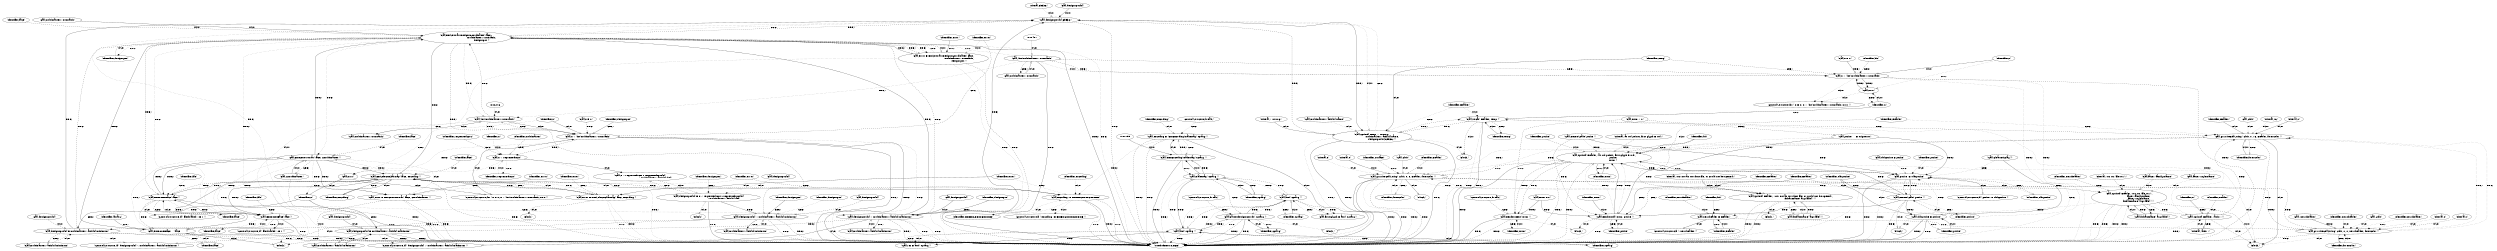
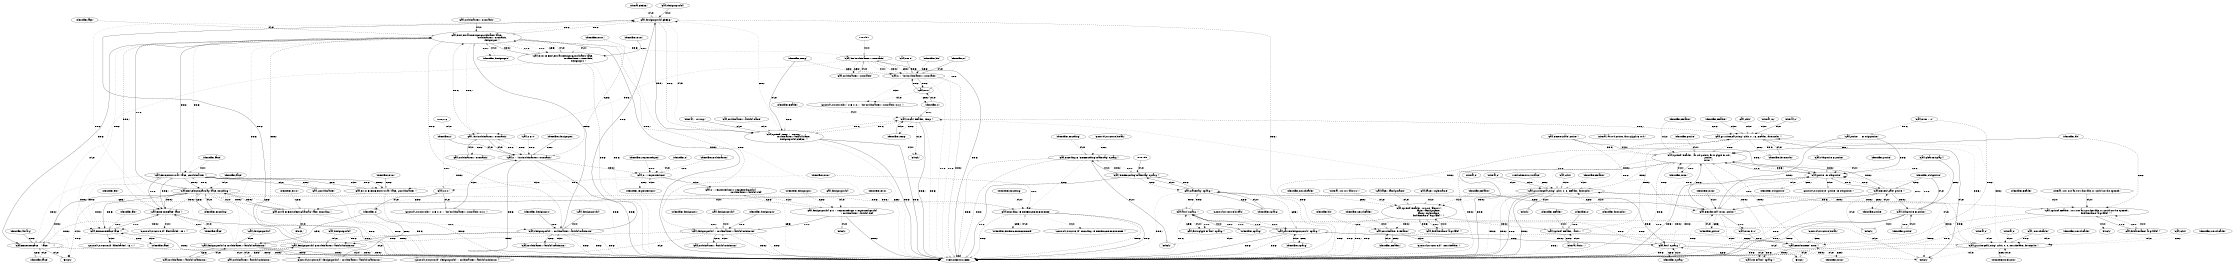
node "(Call,ptsize      = orig_error)": label "(Call,ptsize      = orig_error)" -> "(Call,ptsize      = orig_ptsize)"
node "(Identifier,surface)": label "(Identifier,surface)" -> "(MethodReturn,surface)"
edge "(Call,encoding = (FT_Encoding)make_tag( optarg ))" -> "(Call,encoding != FT_ENCODING_NONE)": label "DDG: " -> "CFG: "
edge "(Call,error = FT_Get_MM_Var( face, &multimaster ))" -> "(Call,FT_Get_MM_Var( face, &multimaster ))": added, label "CFG:"
edge "(Call,encoding != FT_ENCODING_NONE)" -> "(Call,FT_Select_Charmap( face, encoding ))": removed, label "DDG:"
node "(Call,error = FT_Select_Charmap( face, encoding ))": label "(Call,error = FT_Select_Charmap( face, encoding ))" -> "(Call,could = FT_Select_Charmap( face, encoding ))"
edge "(Call,n < requested_cnt)" -> "(MethodReturn,RET)": label "DDG: " -> "CFG: "
edge "(Call,Num = 0)" -> "(Call,Render_All( Num, ptsize ))": reversed
